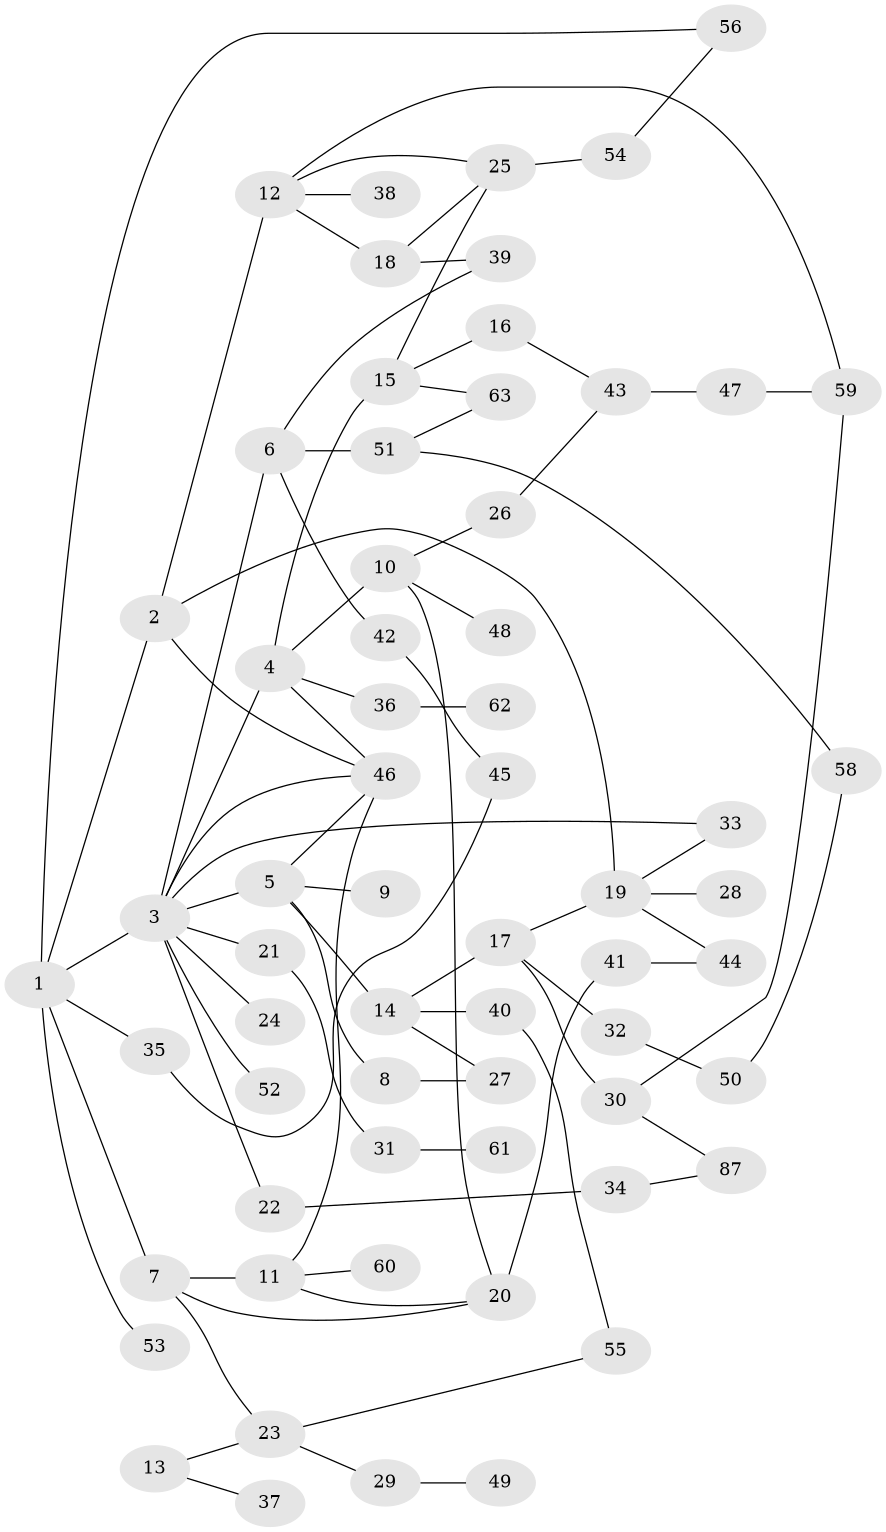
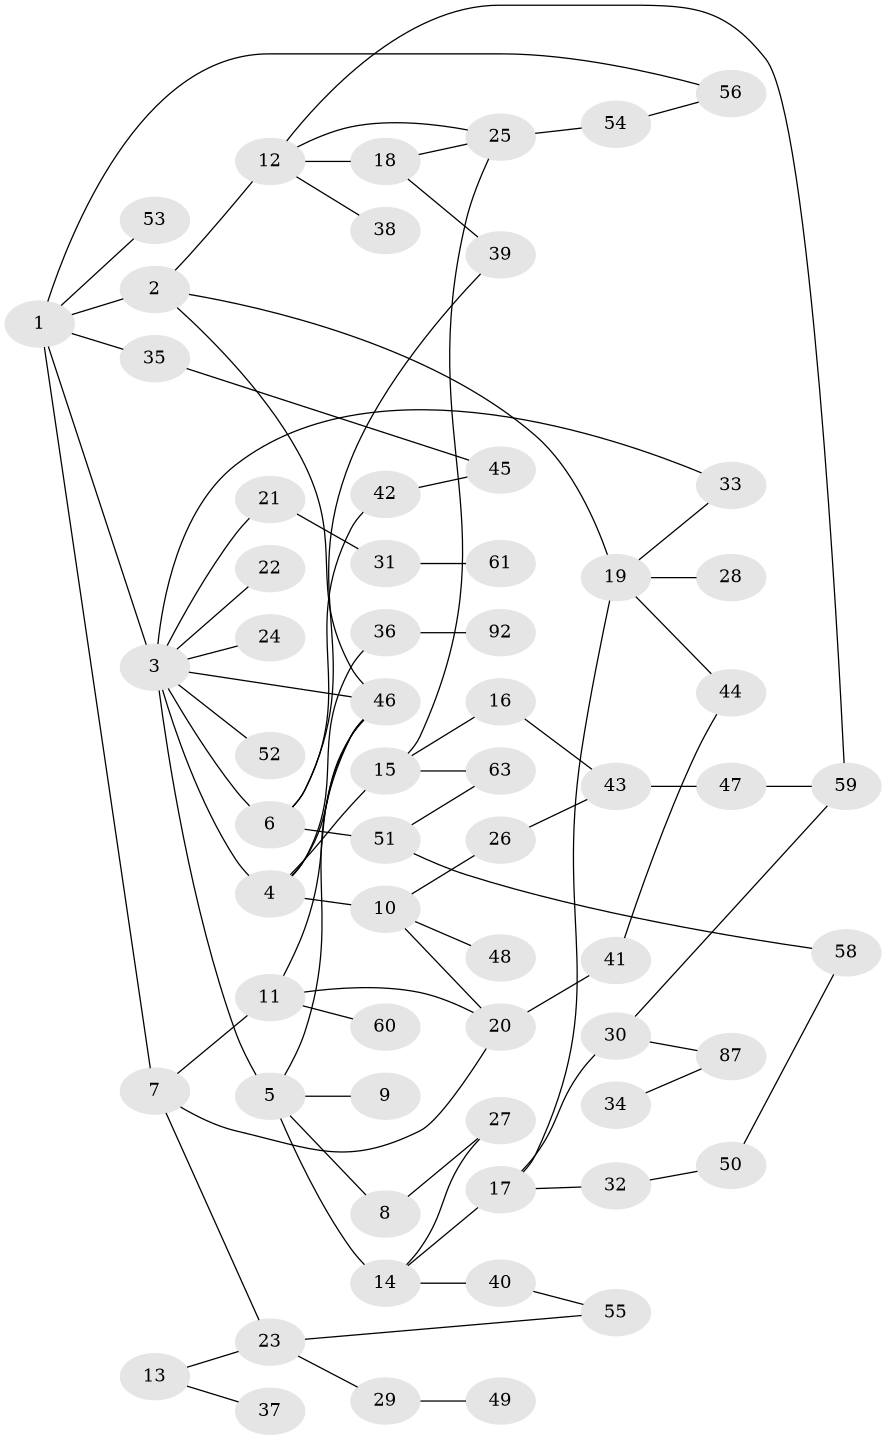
node "62": label "62" -> "92"
edge "34" -- "22": removed
